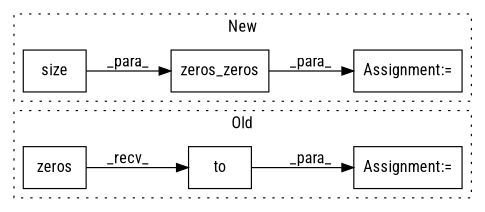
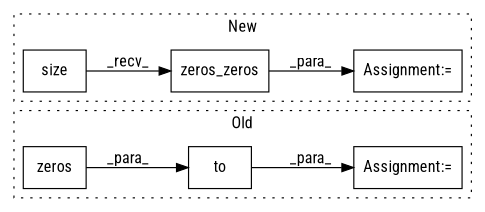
edge "size" -> "zeros_zeros": label "_para_" -> "_recv_"
edge "zeros" -> "to": label "_recv_" -> "_para_"
